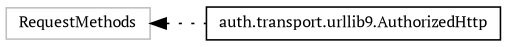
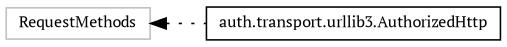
node "auth.transport.urllib9.AuthorizedHttp": label "auth.transport.urllib9.AuthorizedHttp" -> "auth.transport.urllib3.AuthorizedHttp"
